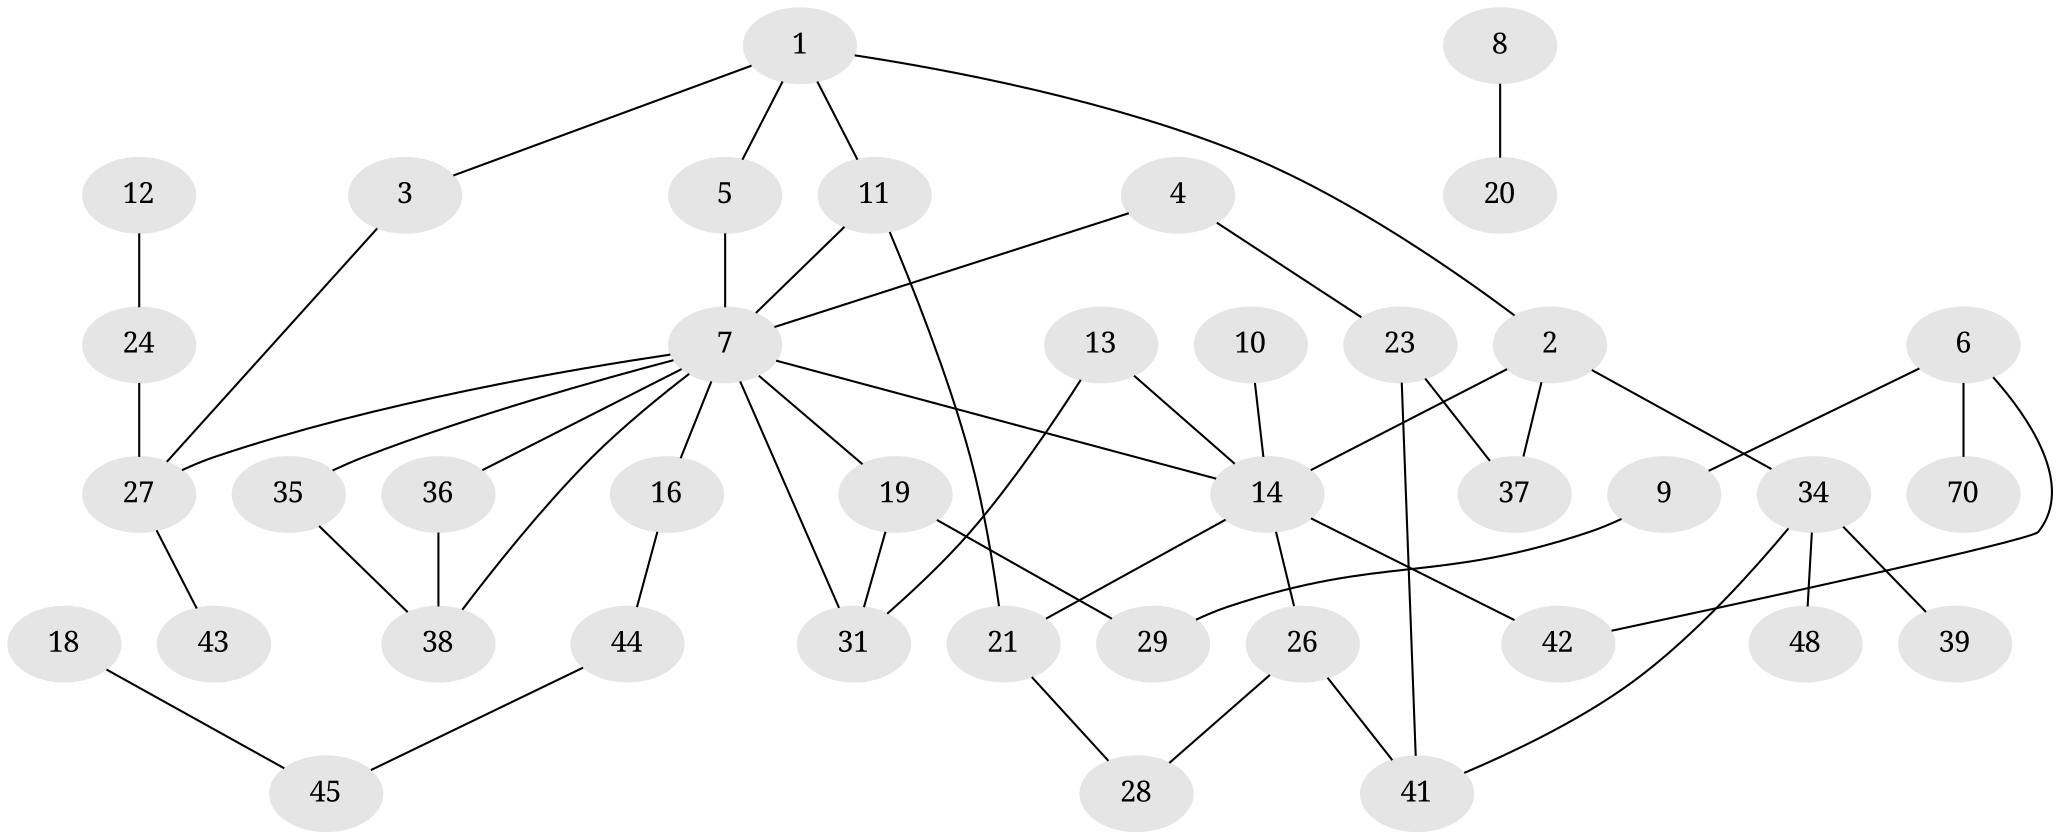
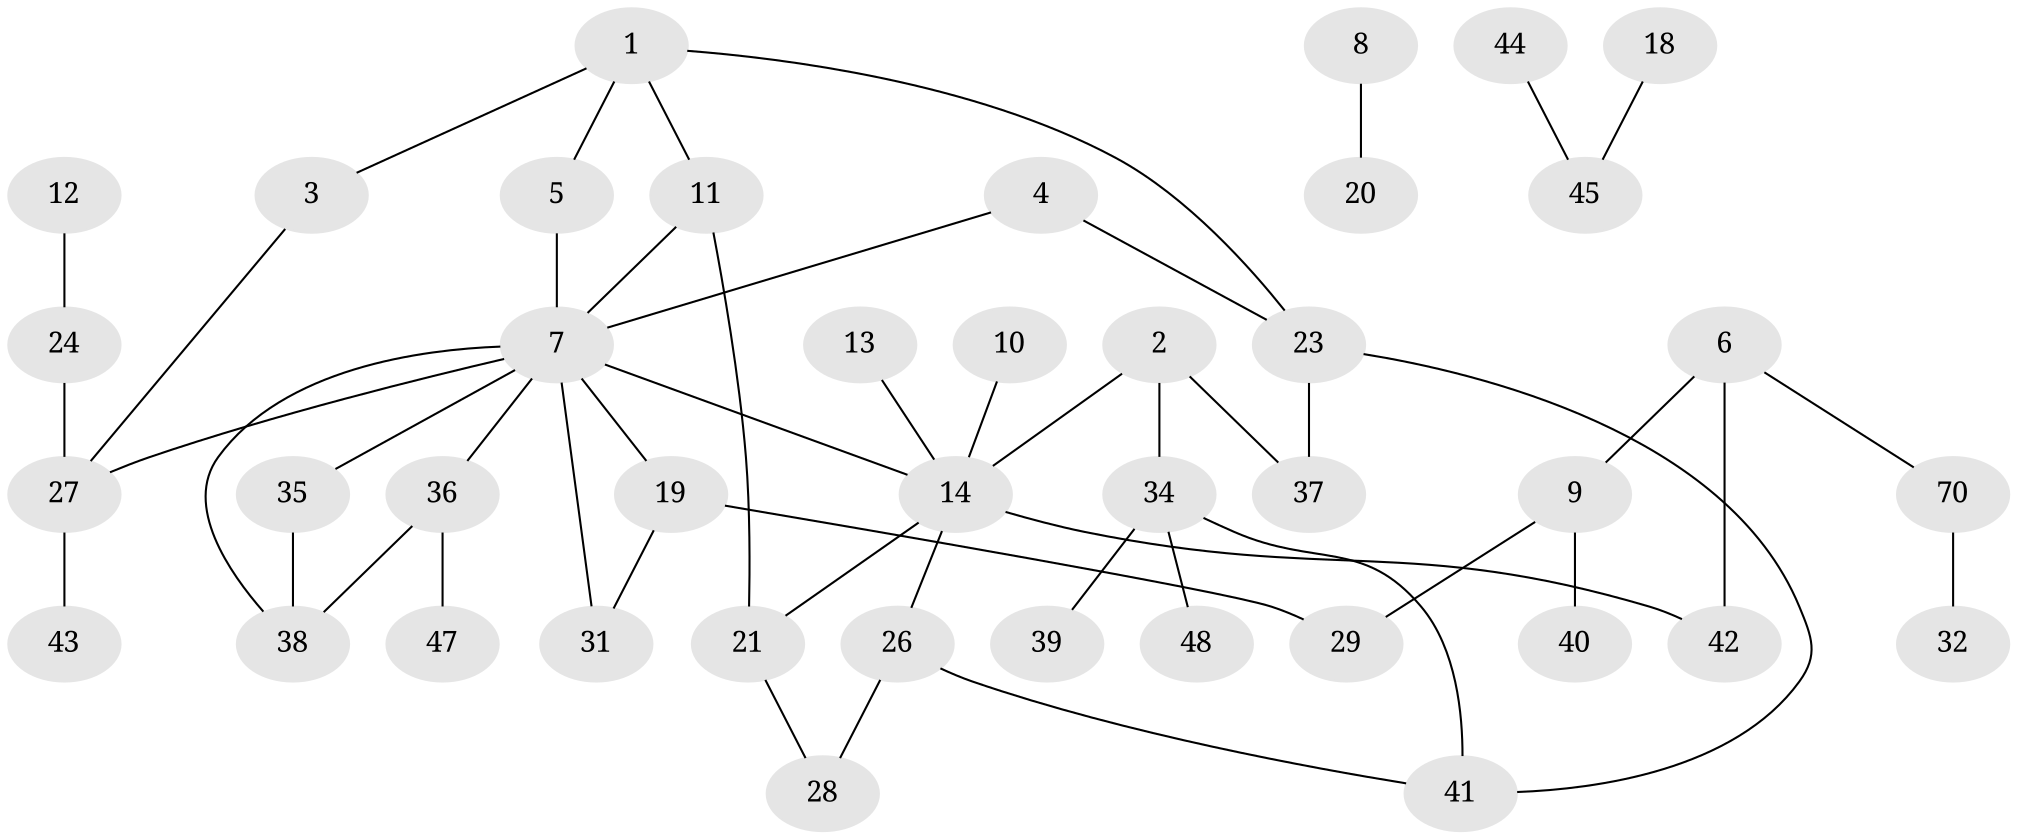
edge "1" -- "2": now "1" -- "23"
node "16": removed
edge "13" -- "31": removed
node "47": added
node "40": added
node "32": added
